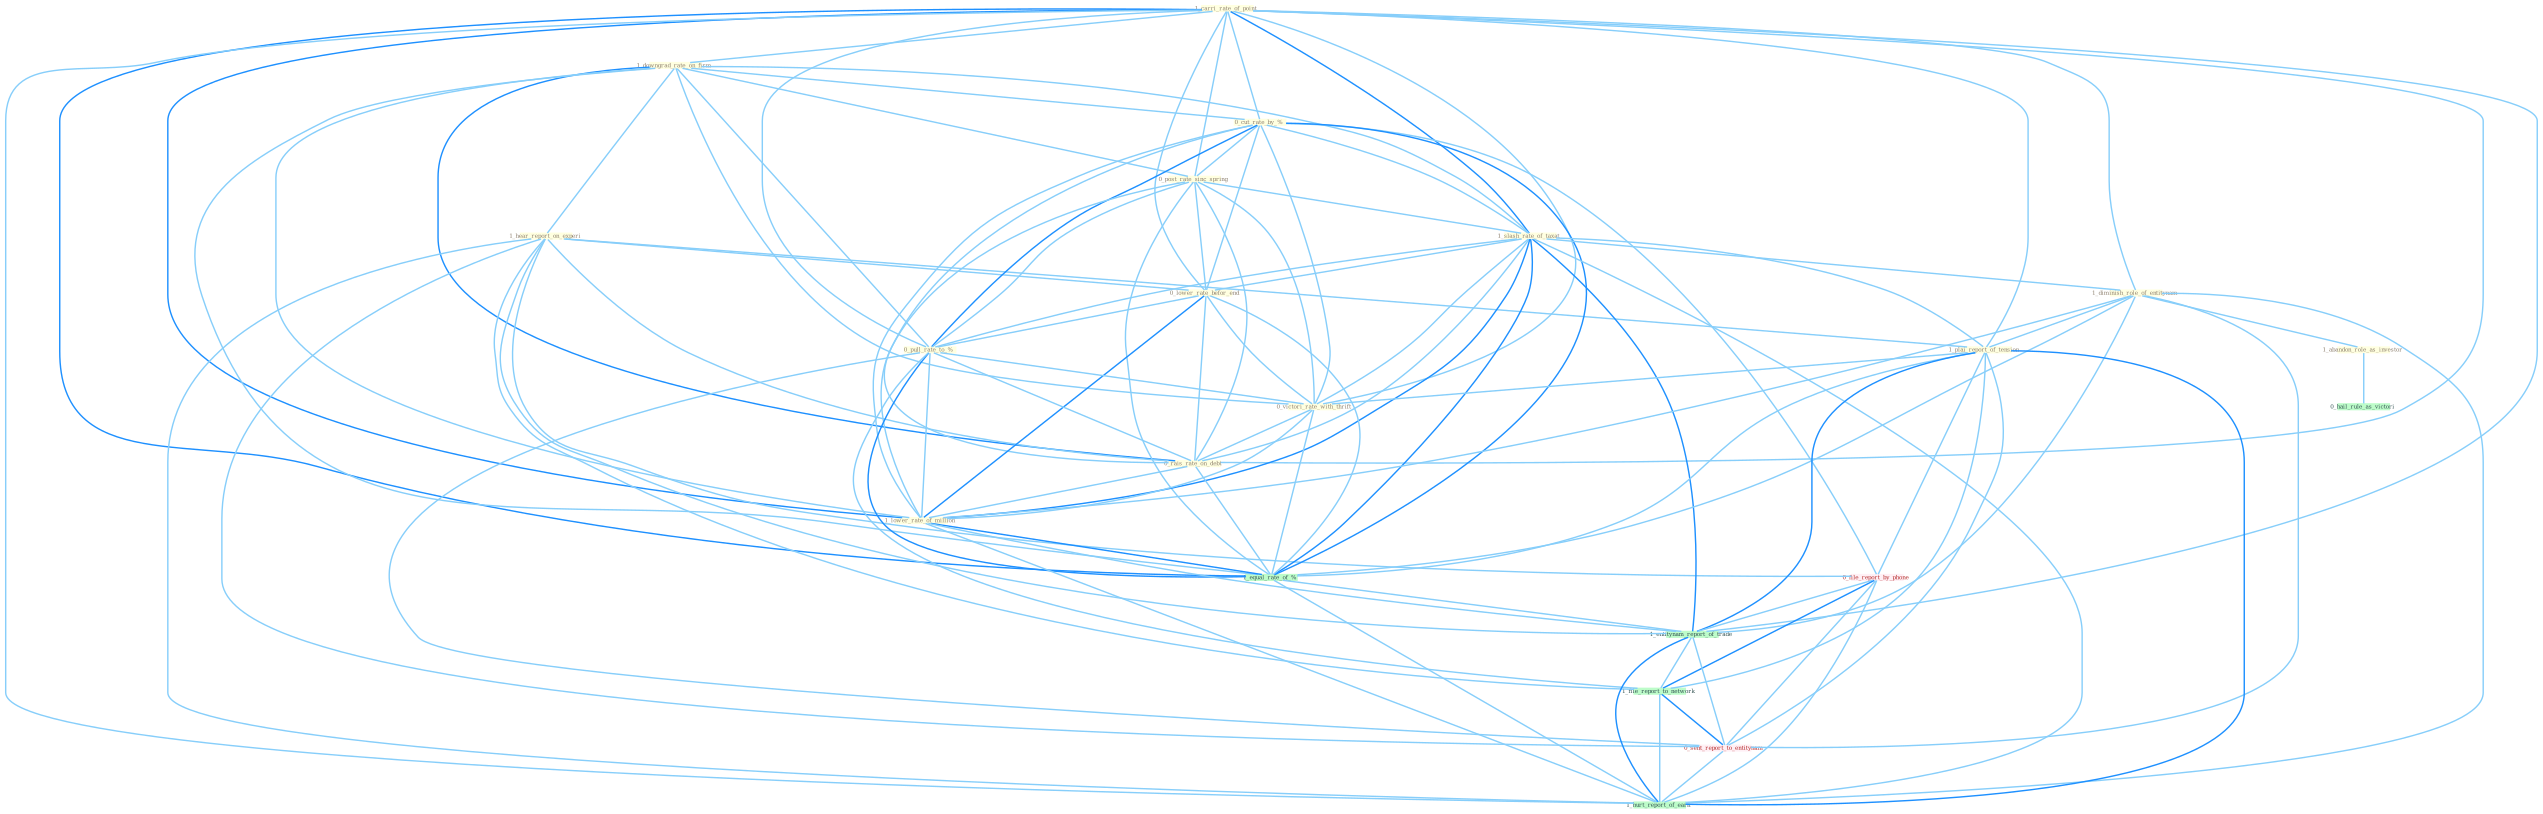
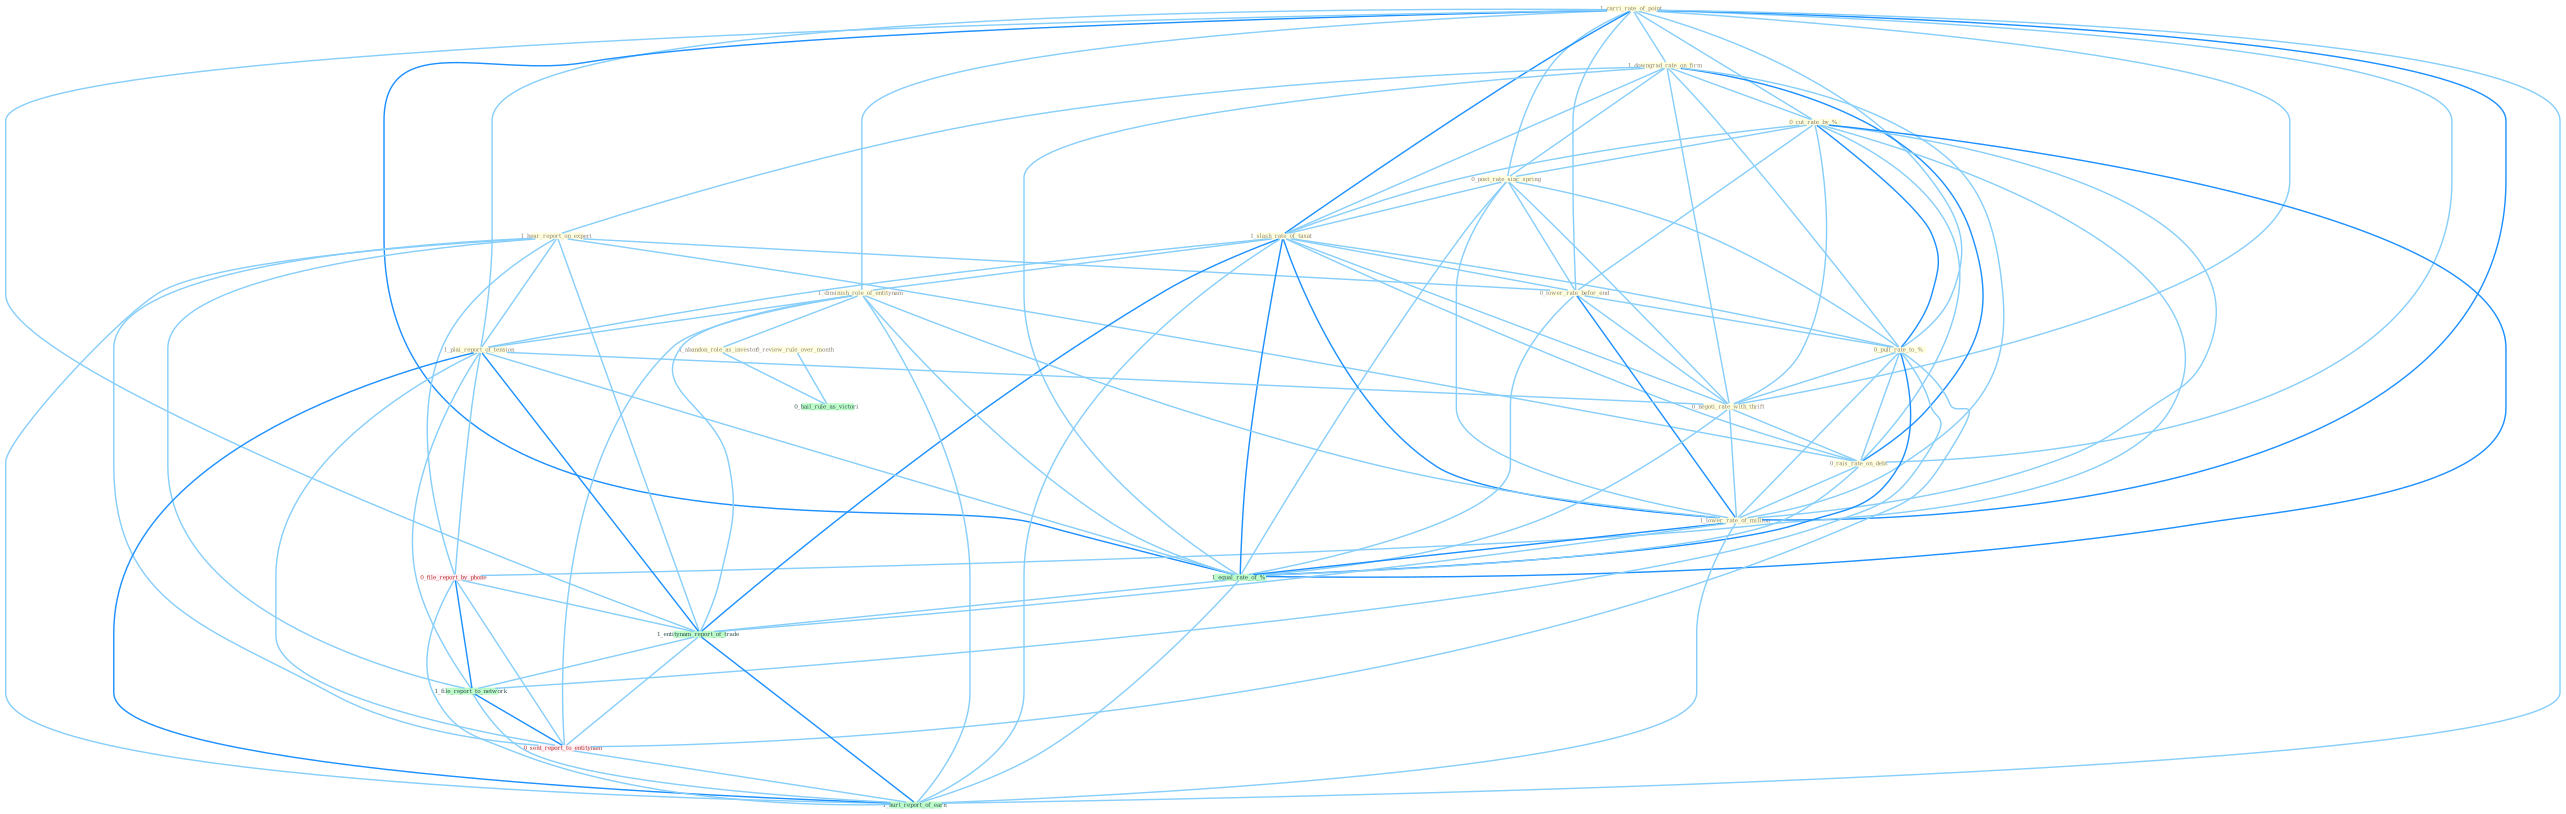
edge "0_post_rate_sinc_spring" -- "0_rais_rate_on_debt": removed
node "0_review_rule_over_month": added
edge "0_lower_rate_befor_end" -- "0_rais_rate_on_debt": removed
node "0_victori_rate_with_thrift": label "0_victori_rate_with_thrift" -> "0_negoti_rate_with_thrift"
